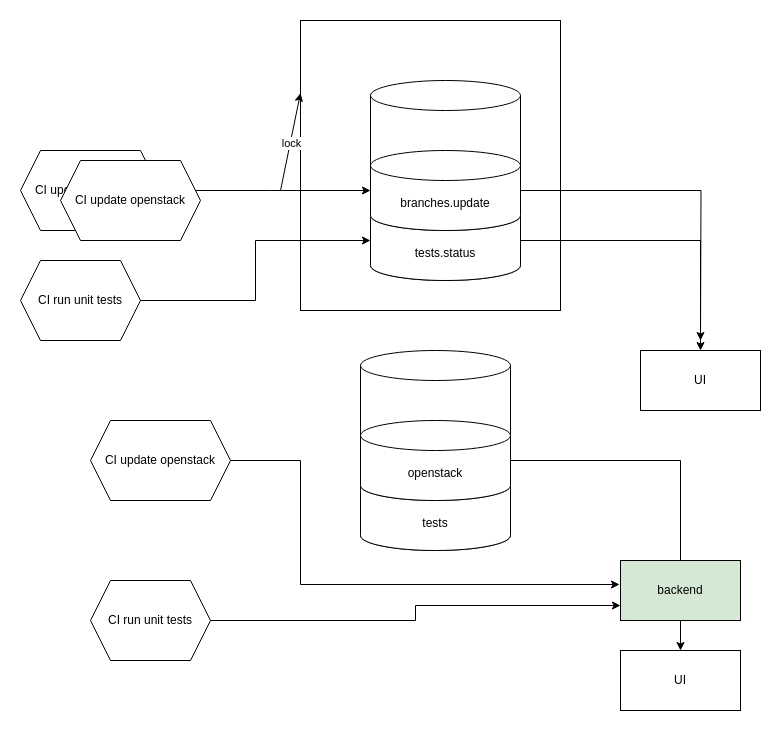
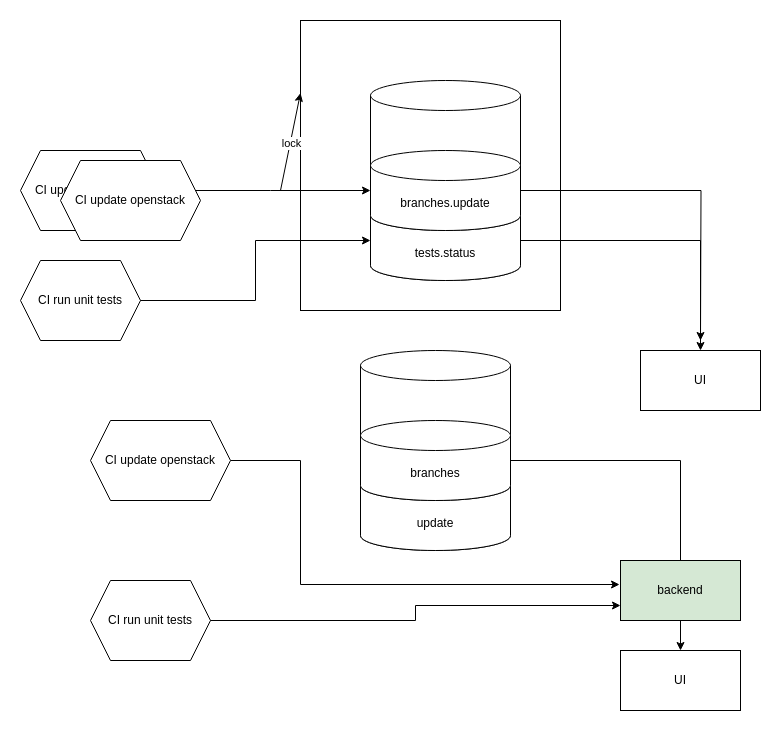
node "openstack": label "openstack" -> "branches"
node "tests": label "tests" -> "update"
